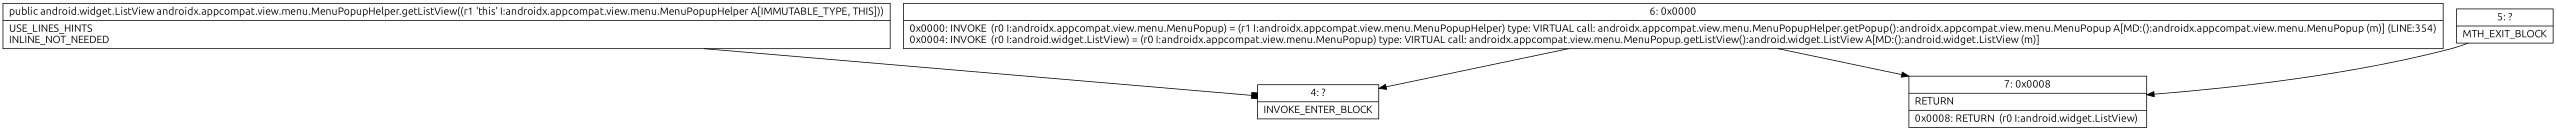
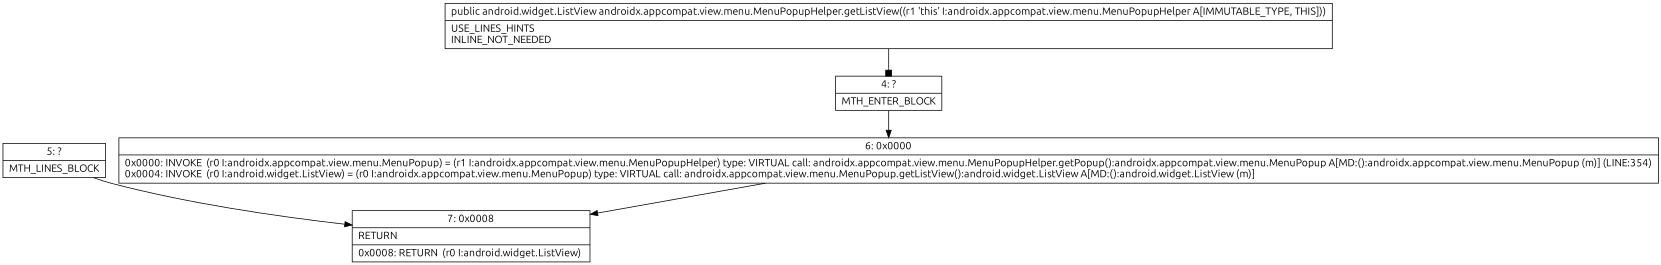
node "5: ?": text "MTH_EXIT_BLOCK" -> "MTH_LINES_BLOCK"
edge "6: 0x0000" -> "4: ?": reversed
node "4: ?": text "INVOKE_ENTER_BLOCK" -> "MTH_ENTER_BLOCK"
